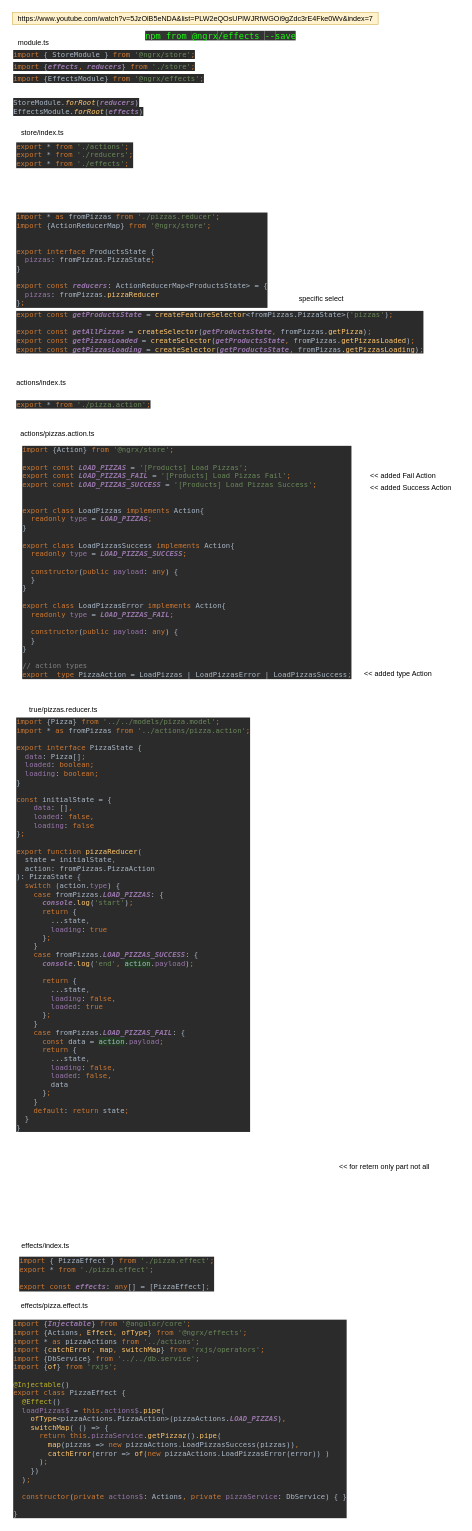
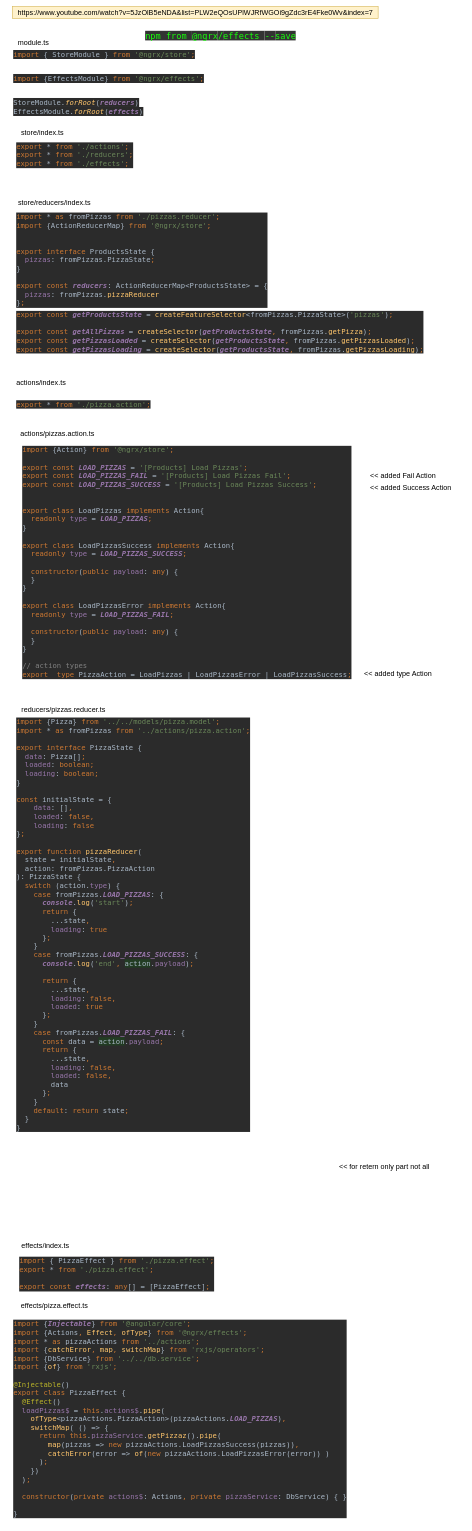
node "https://www.youtube.com/watch?v=5JzOlB5eNDA&list=PLW2eQOsUPlWJRfWGOi9gZdc3rE4Fke0Wv&index=7": moved (195, 18) -> (195, 12)
node "import {effects, reducers} from './store';": removed
node "store/reducers/index.ts": added
node "specific select": removed
node "true/pizzas.reducer.ts": label "true/pizzas.reducer.ts" -> "reducers/pizzas.reducer.ts"
